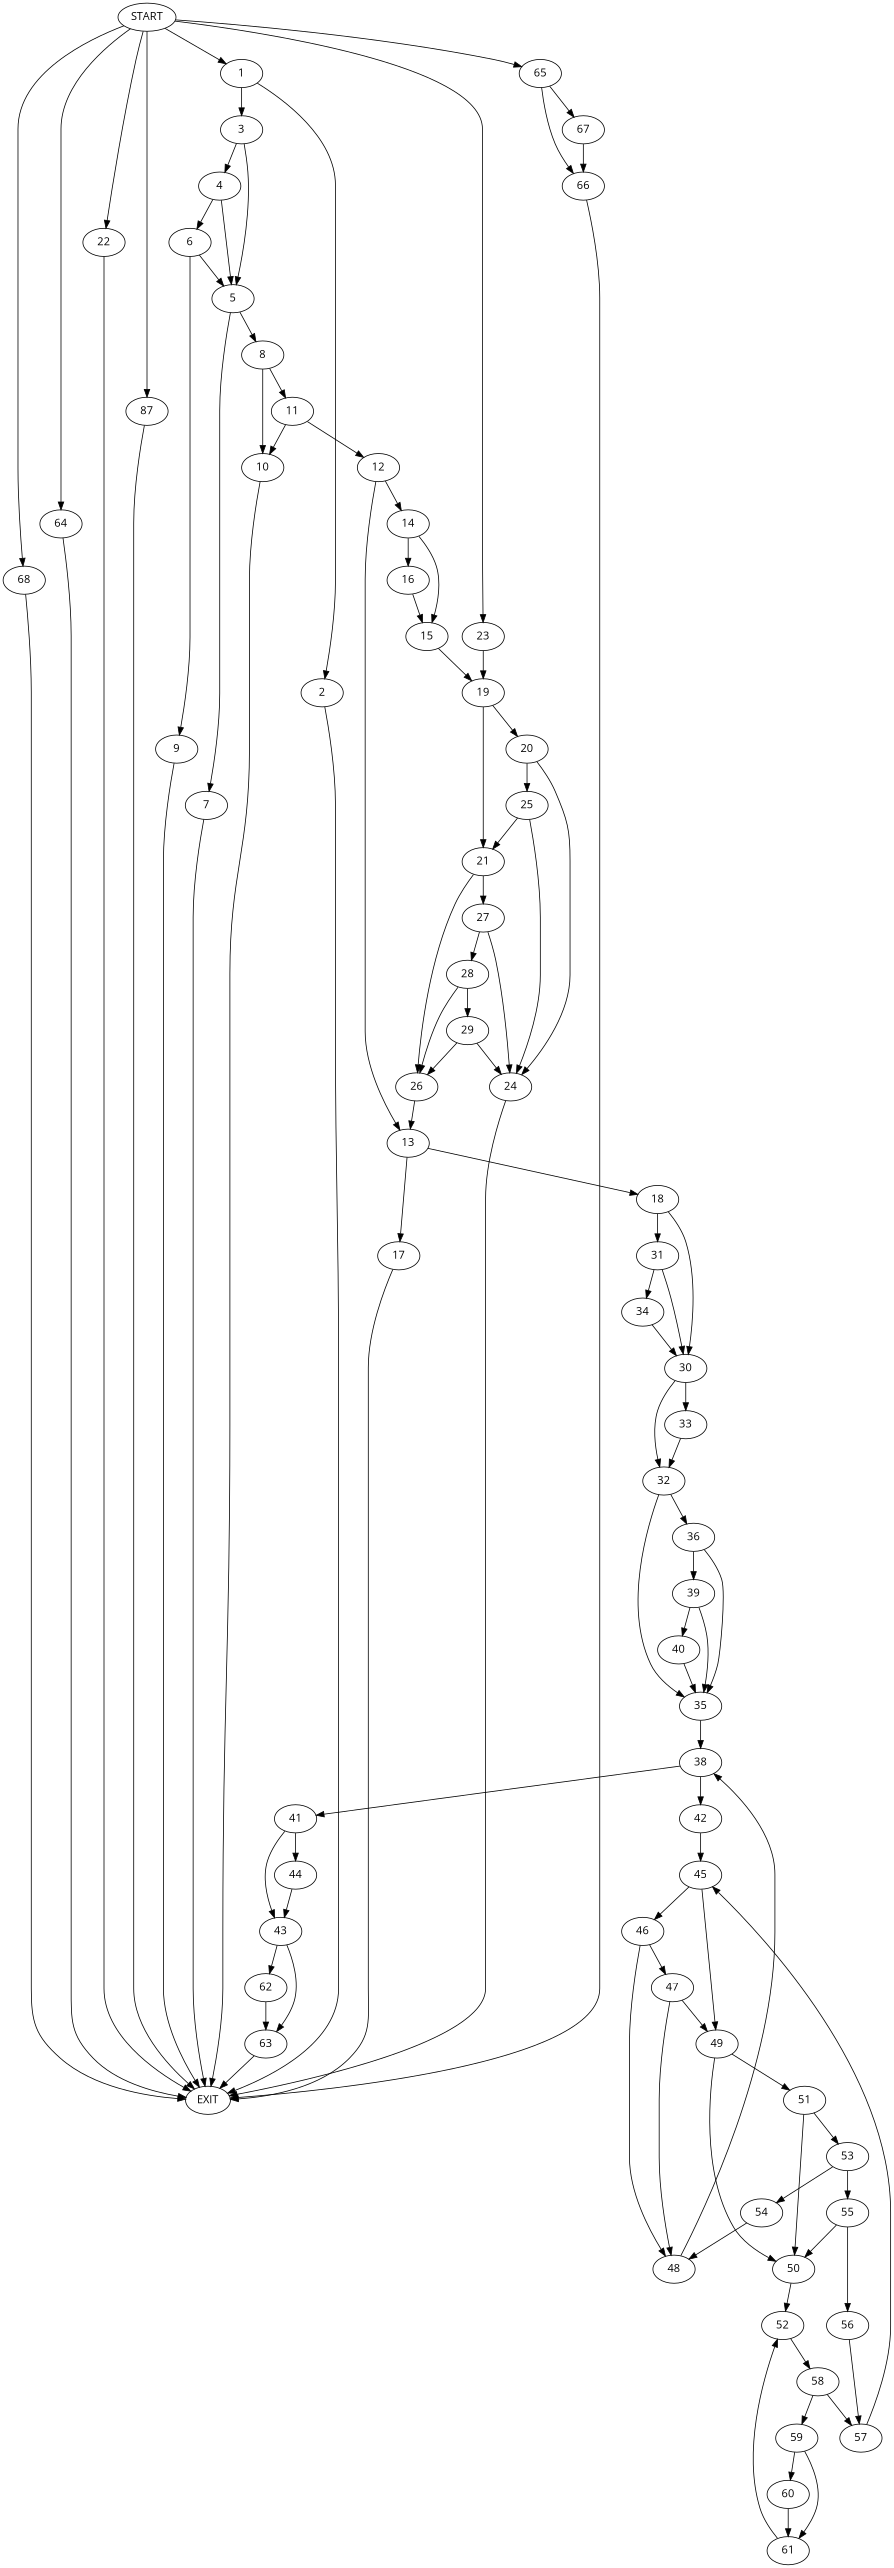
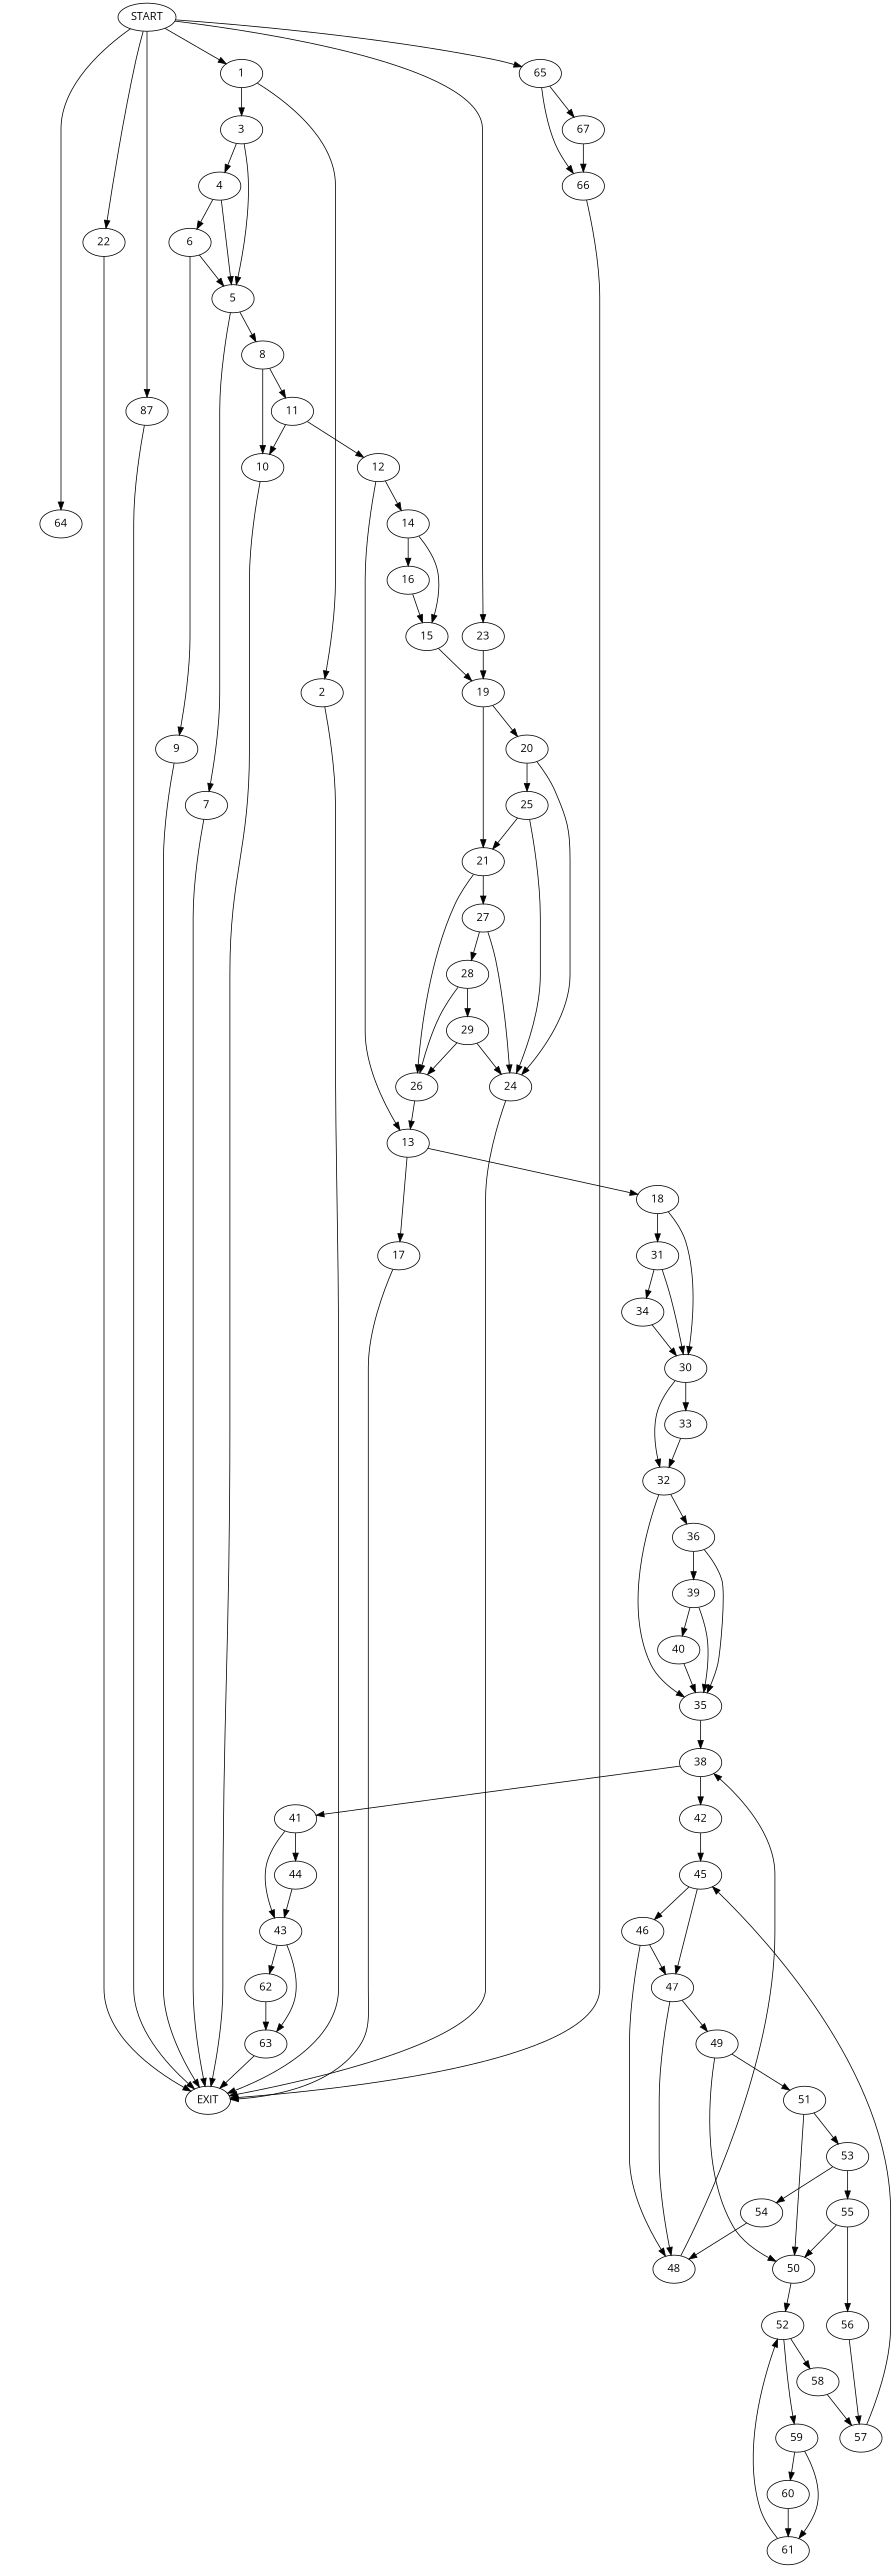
node "68": removed
edge "64" -> "EXIT": removed
edge "45" -> "49": now "45" -> "47"
edge "58" -> "59": now "52" -> "59"
